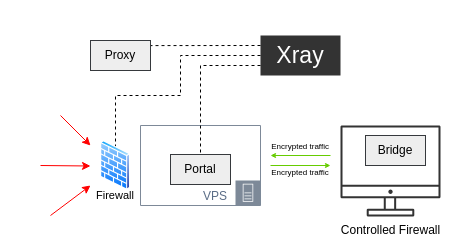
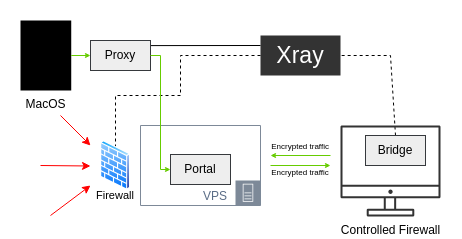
edge "Proxy" -- "Xray": style dashed -> solid
node "MacOS": added
edge "MacOS" -> "Proxy": added
edge "Xray" -- "Bridge": added
edge "Xray" -- "Portal": removed
edge "Proxy" -> "Portal": added
